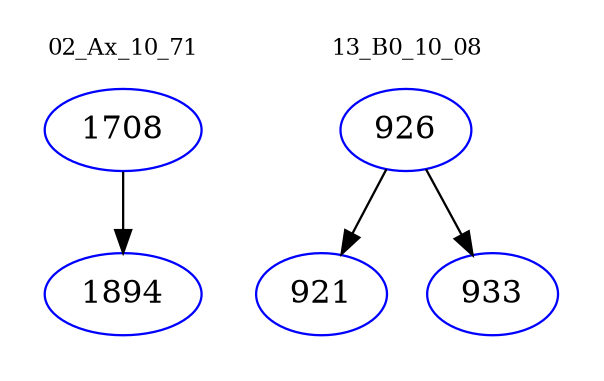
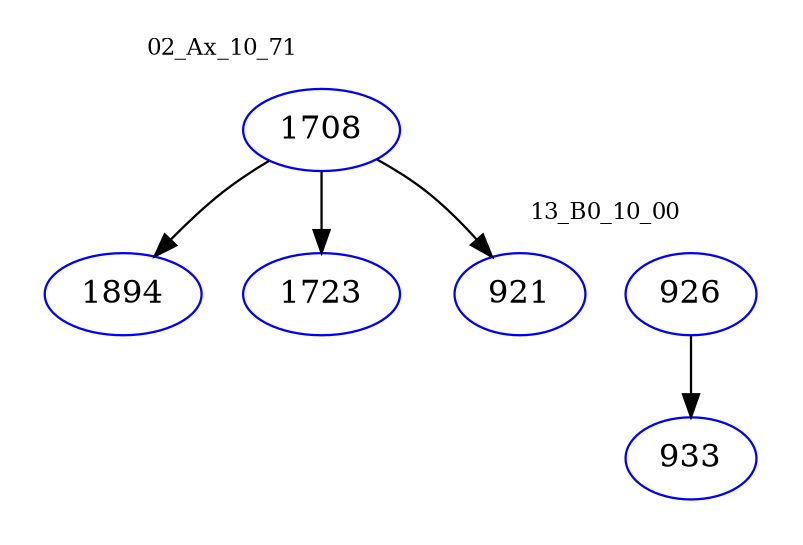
cluster "13_B0_10_08": label "13_B0_10_08" -> "13_B0_10_00"
edge "926" -> "921": now "1708" -> "921"
node "1723": added
